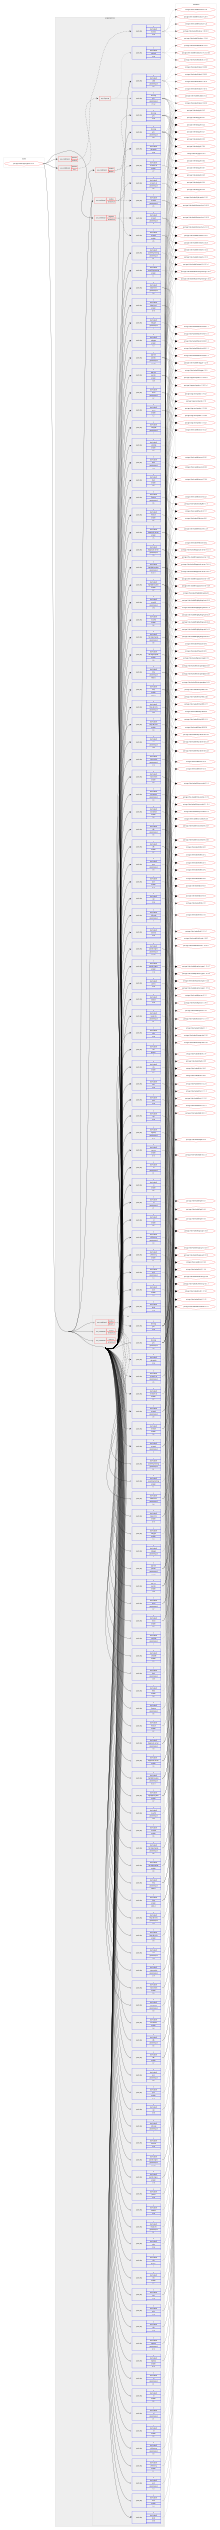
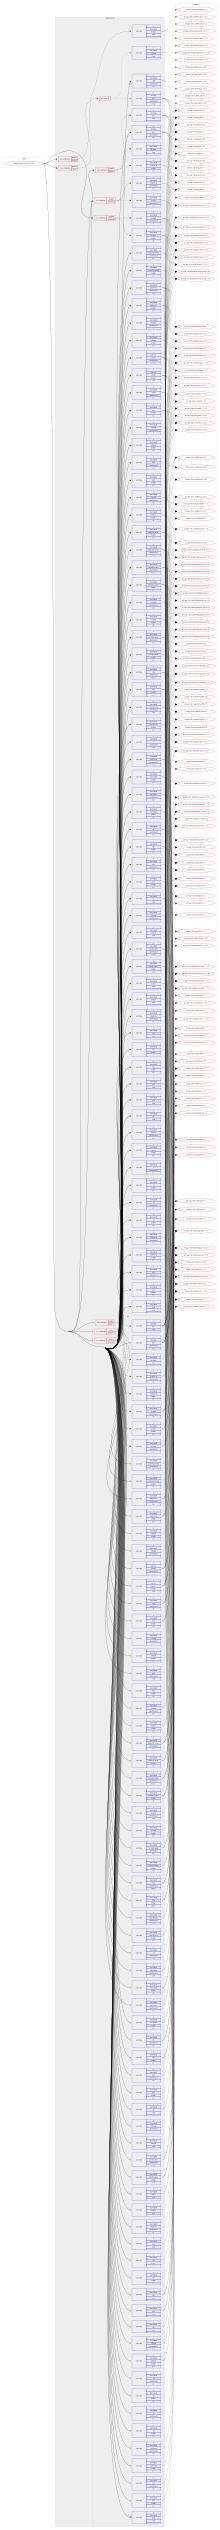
node "portage://dev-haskell/split-0.2.2": added
